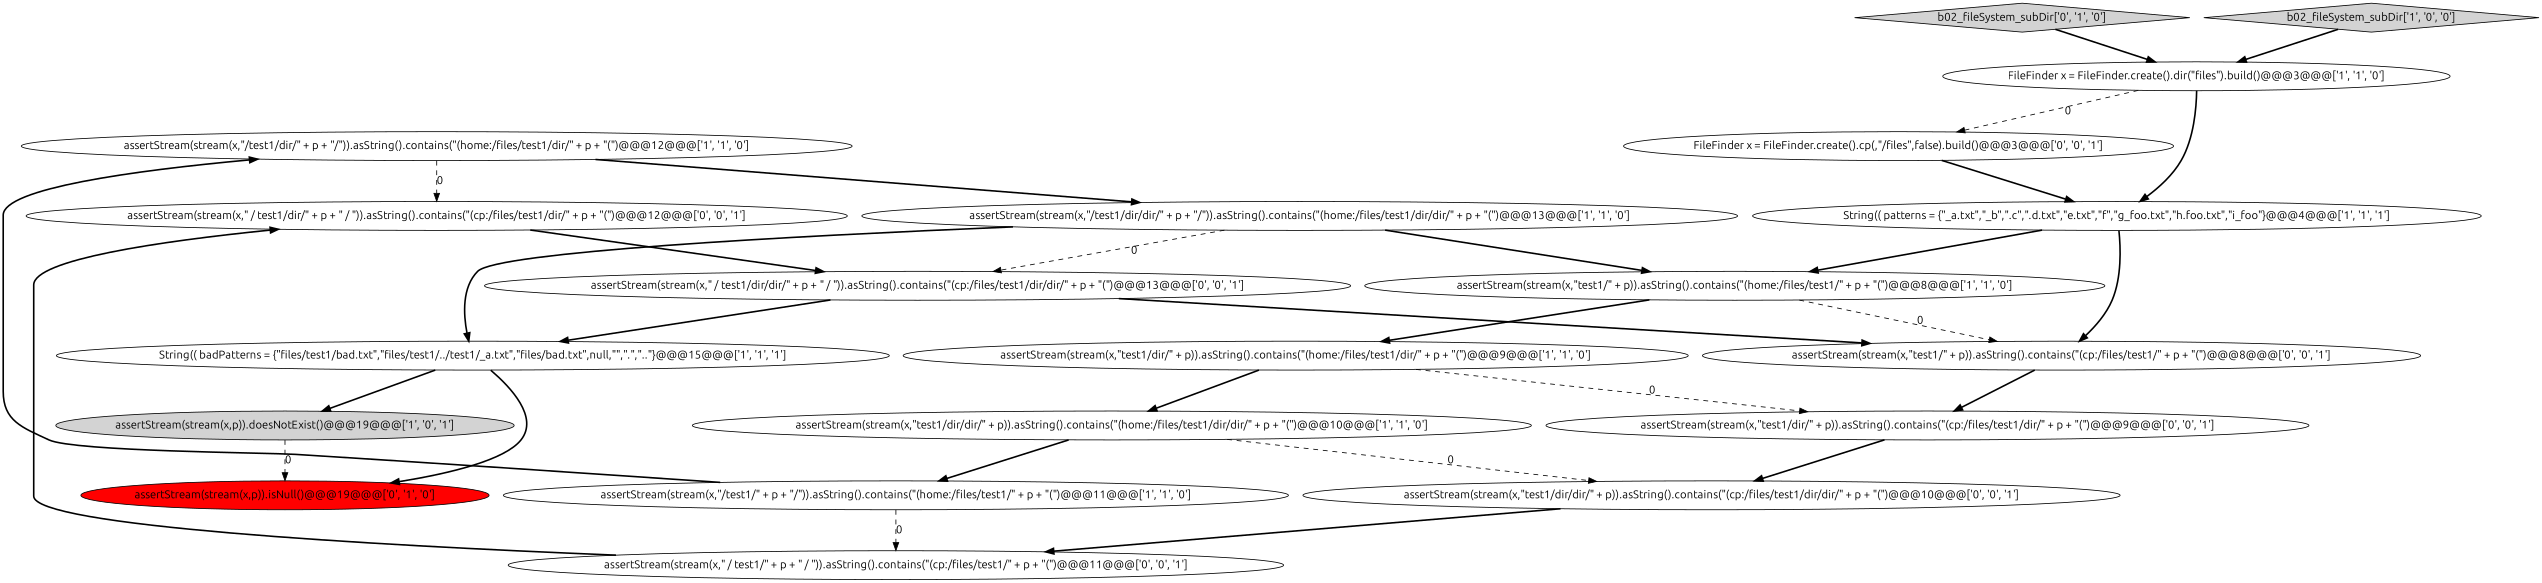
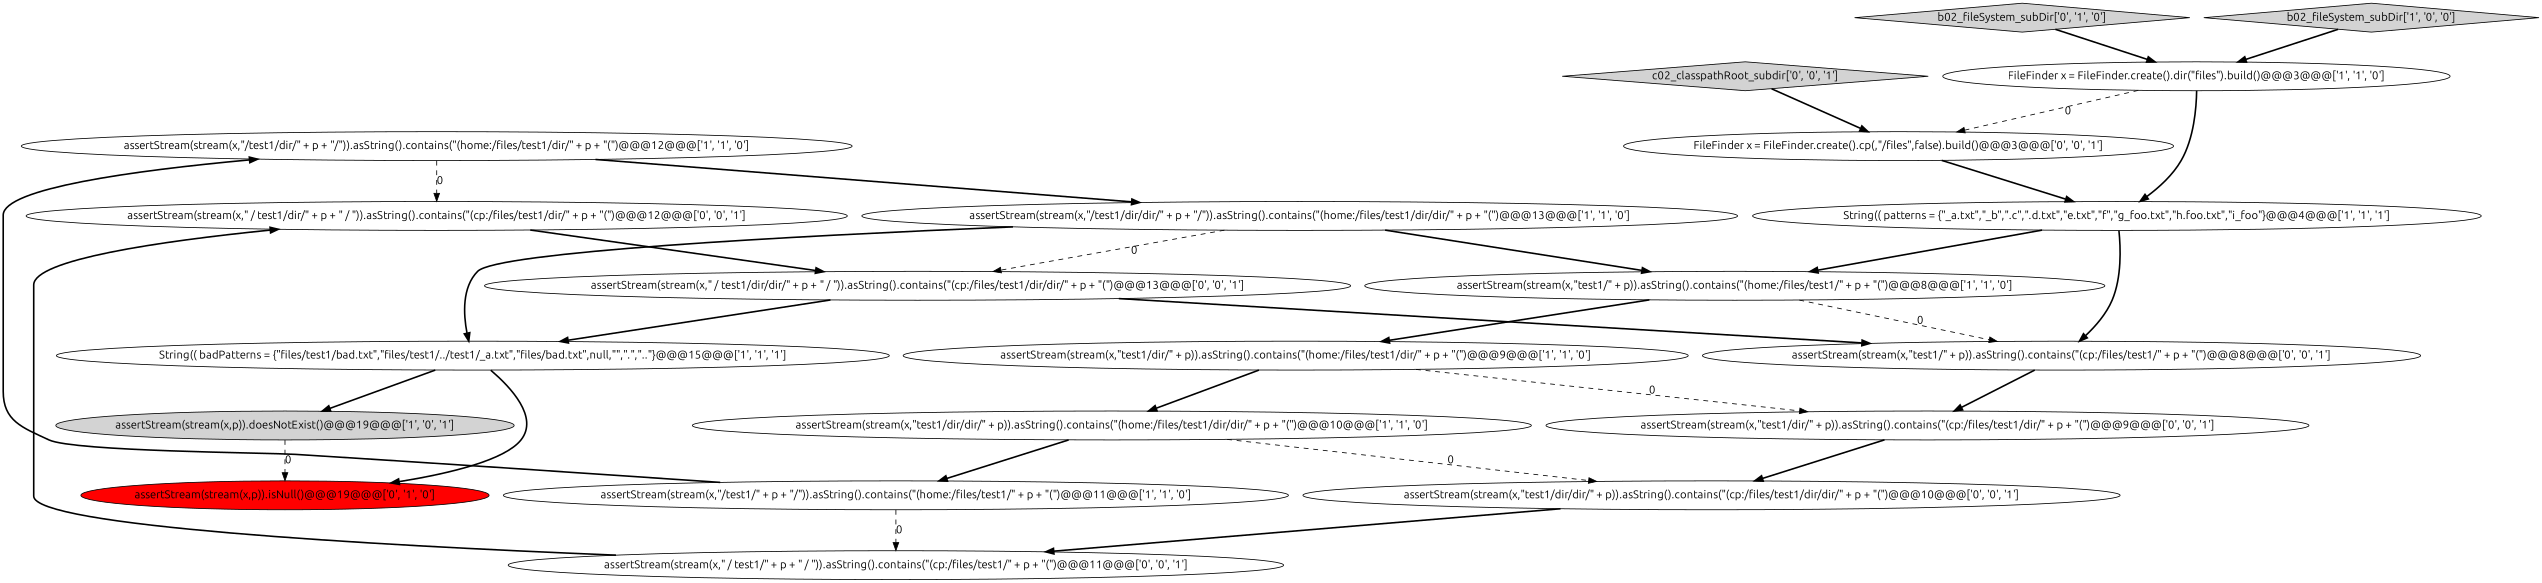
node "c02_classpathRoot_subdir['0', '0', '1']": added
